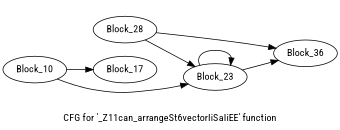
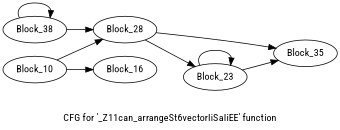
node "Block_38": added
node "Block_36": label "Block_36" -> "Block_35"
node "Block_17": label "Block_17" -> "Block_16"
edge "Block_10" -> "Block_23": now "Block_10" -> "Block_28"
